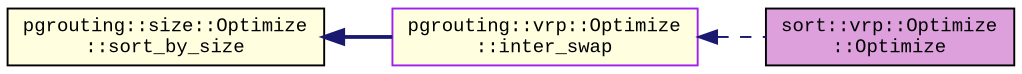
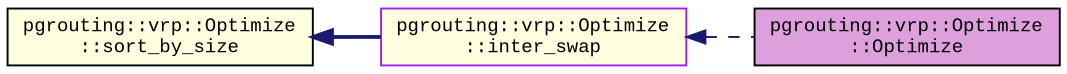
node "pgrouting::size::Optimize ::sort_by_size": label "pgrouting::size::Optimize ::sort_by_size" -> "pgrouting::vrp::Optimize ::sort_by_size"
node "sort::vrp::Optimize ::Optimize": label "sort::vrp::Optimize ::Optimize" -> "pgrouting::vrp::Optimize ::Optimize"
